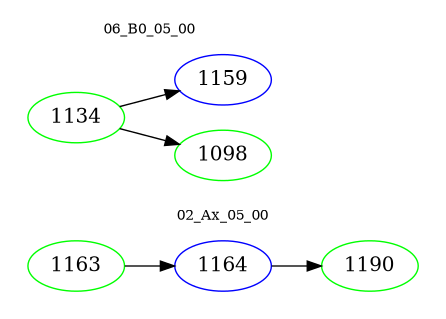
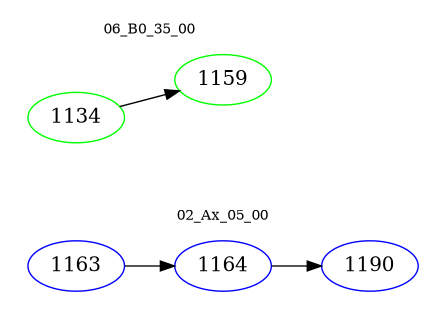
cluster "06_B0_05_00": label "06_B0_05_00" -> "06_B0_35_00"
node "1159": color blue -> green
node "1098": removed
node "1163": color green -> blue
node "1190": color green -> blue
